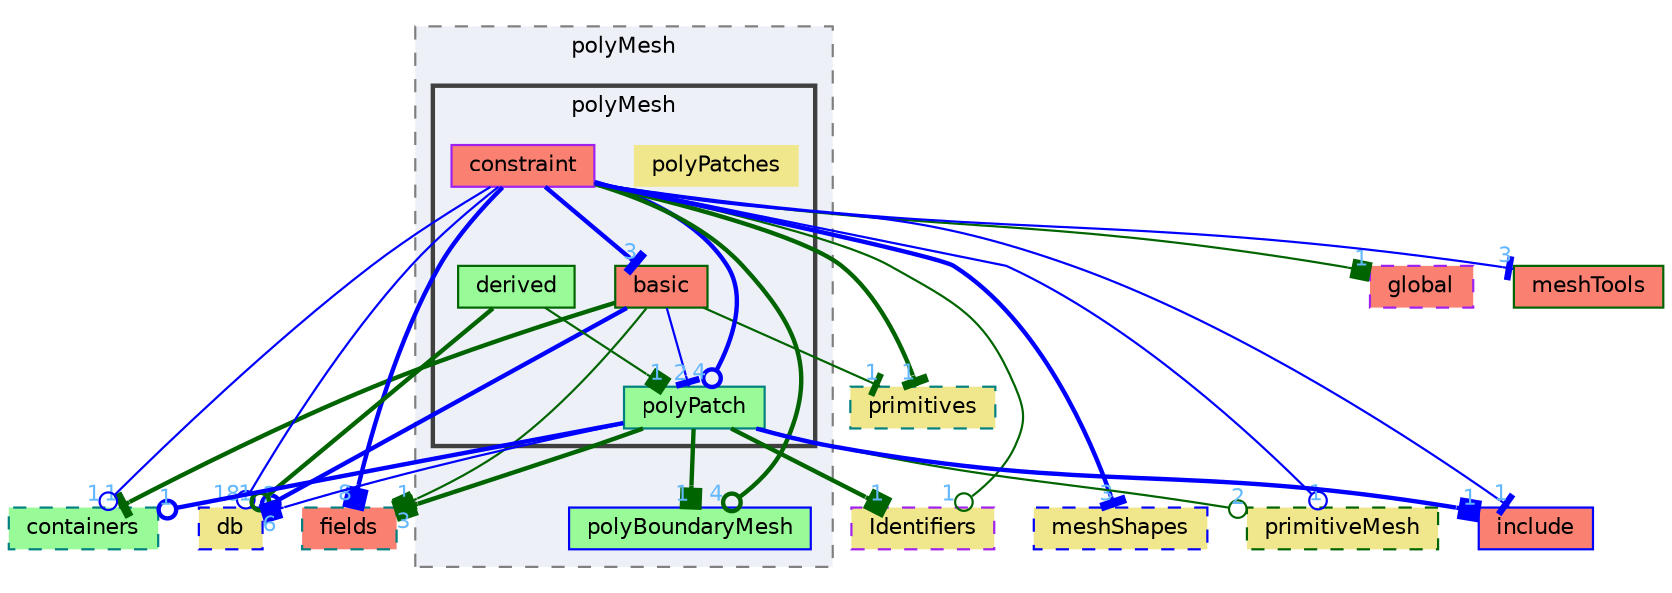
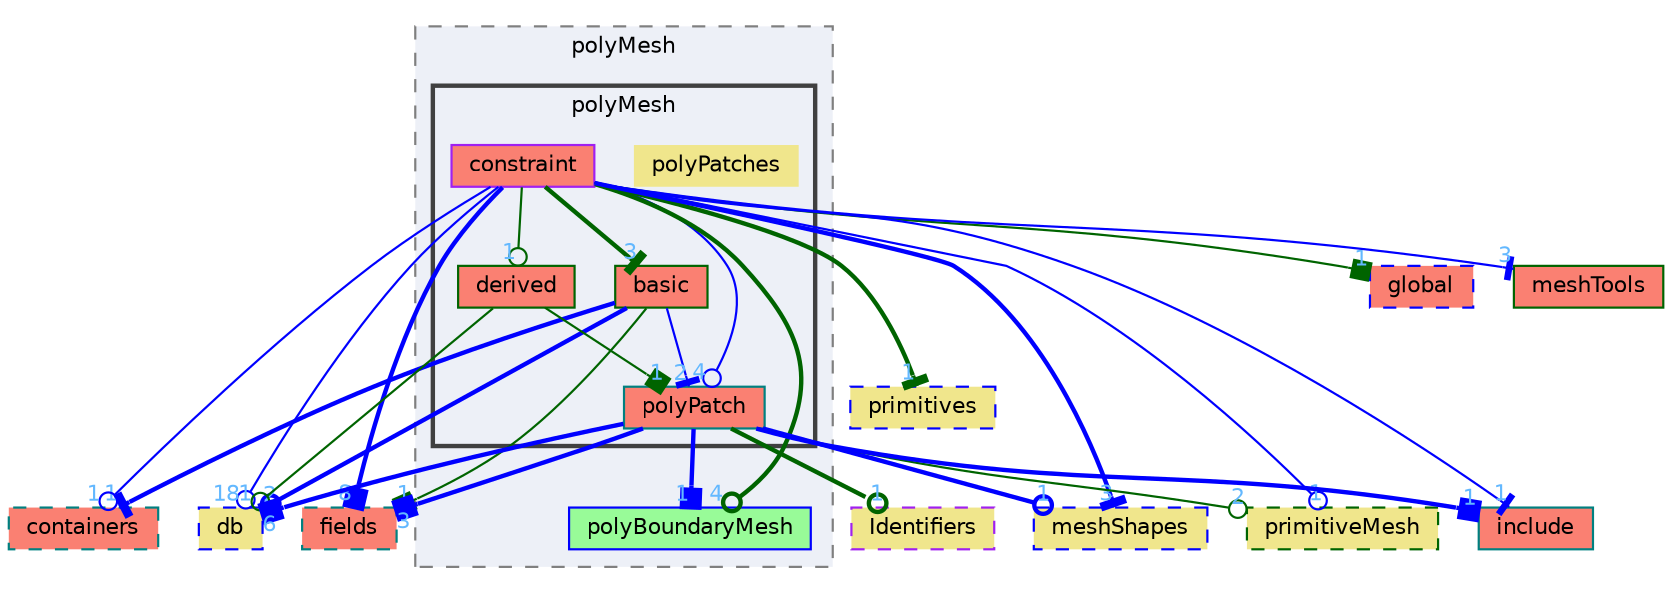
edge "constraint" -> "basic": color blue -> darkgreen
edge "constraint" -> "Identifiers": now "constraint" -> "derived"
edge "constraint" -> "polyPatch": style bold -> solid
node "derived": fillcolor palegreen -> salmon
node "global": color purple -> blue
edge "basic" -> "primitives": removed
edge "basic" -> "containers": color darkgreen -> blue
node "polyPatch": fillcolor palegreen -> salmon
node "primitives": color teal -> blue
edge "derived" -> "db": style bold -> solid
edge "polyPatch" -> "polyBoundaryMesh": color darkgreen -> blue
edge "polyPatch" -> "db": style solid -> bold
edge "polyPatch" -> "Identifiers": arrowhead box -> odot
edge "polyPatch" -> "containers": now "polyPatch" -> "meshShapes"
edge "polyPatch" -> "fields": color darkgreen -> blue
node "containers": fillcolor palegreen -> salmon
node "include": color blue -> teal
